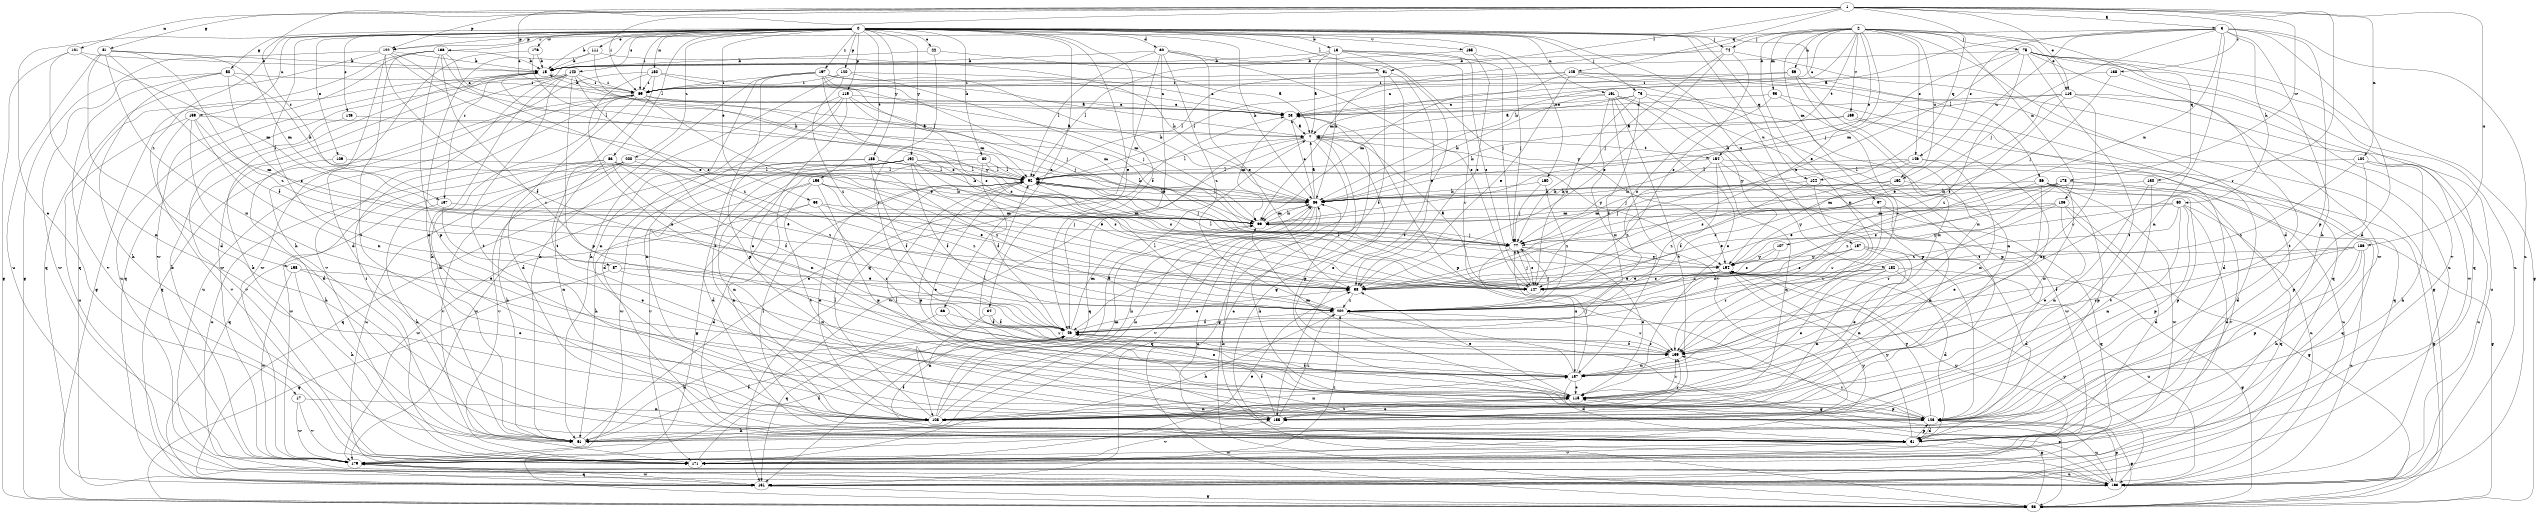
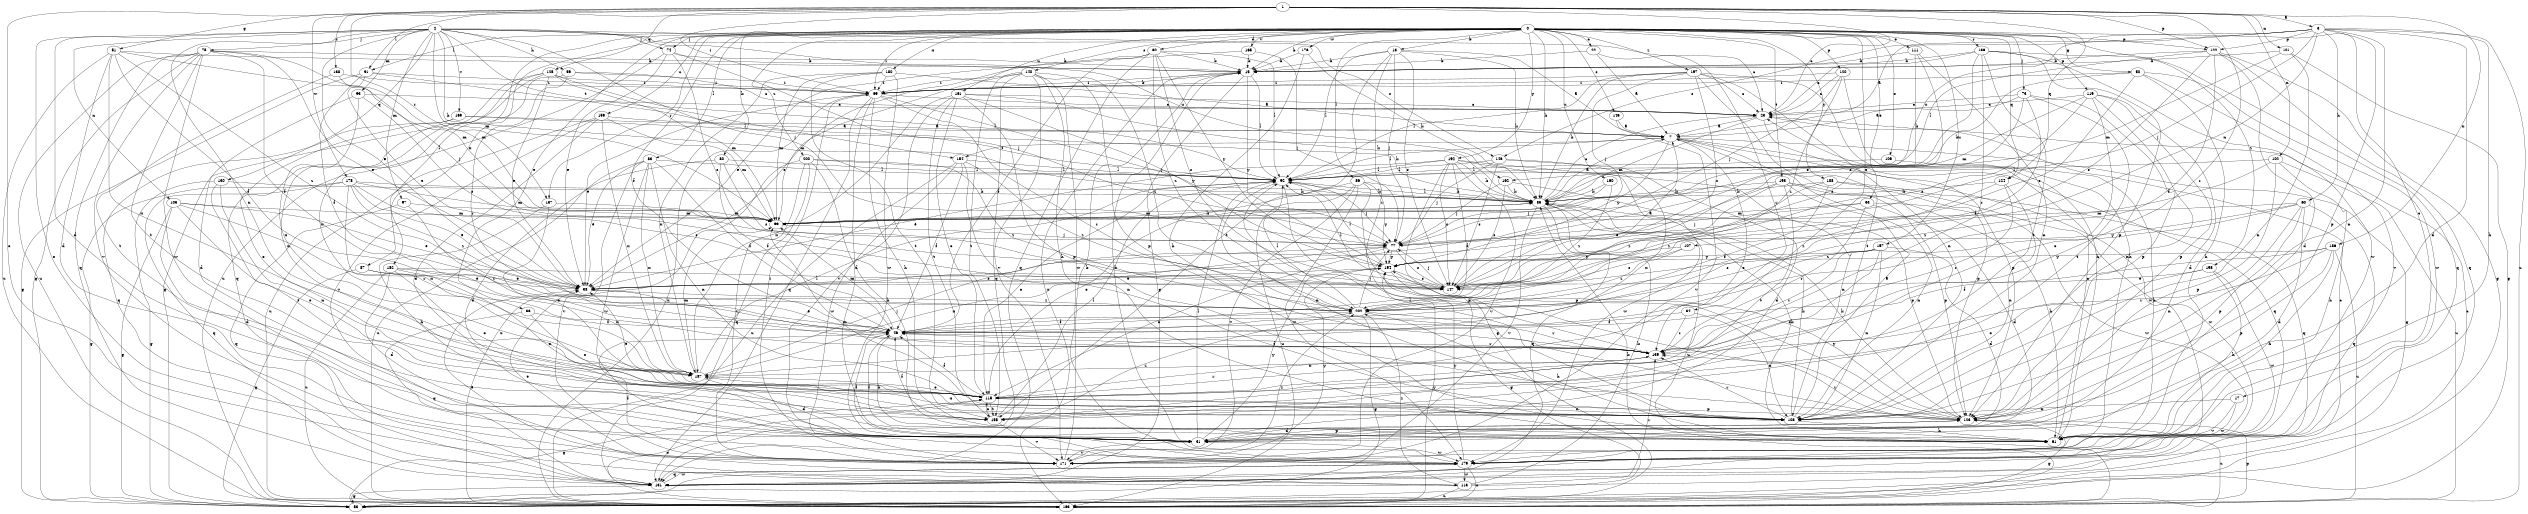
edge "188" -> "92": now "15" -> "92"
edge "69" -> "139": added, label "r"
edge "113" -> "179": reversed
